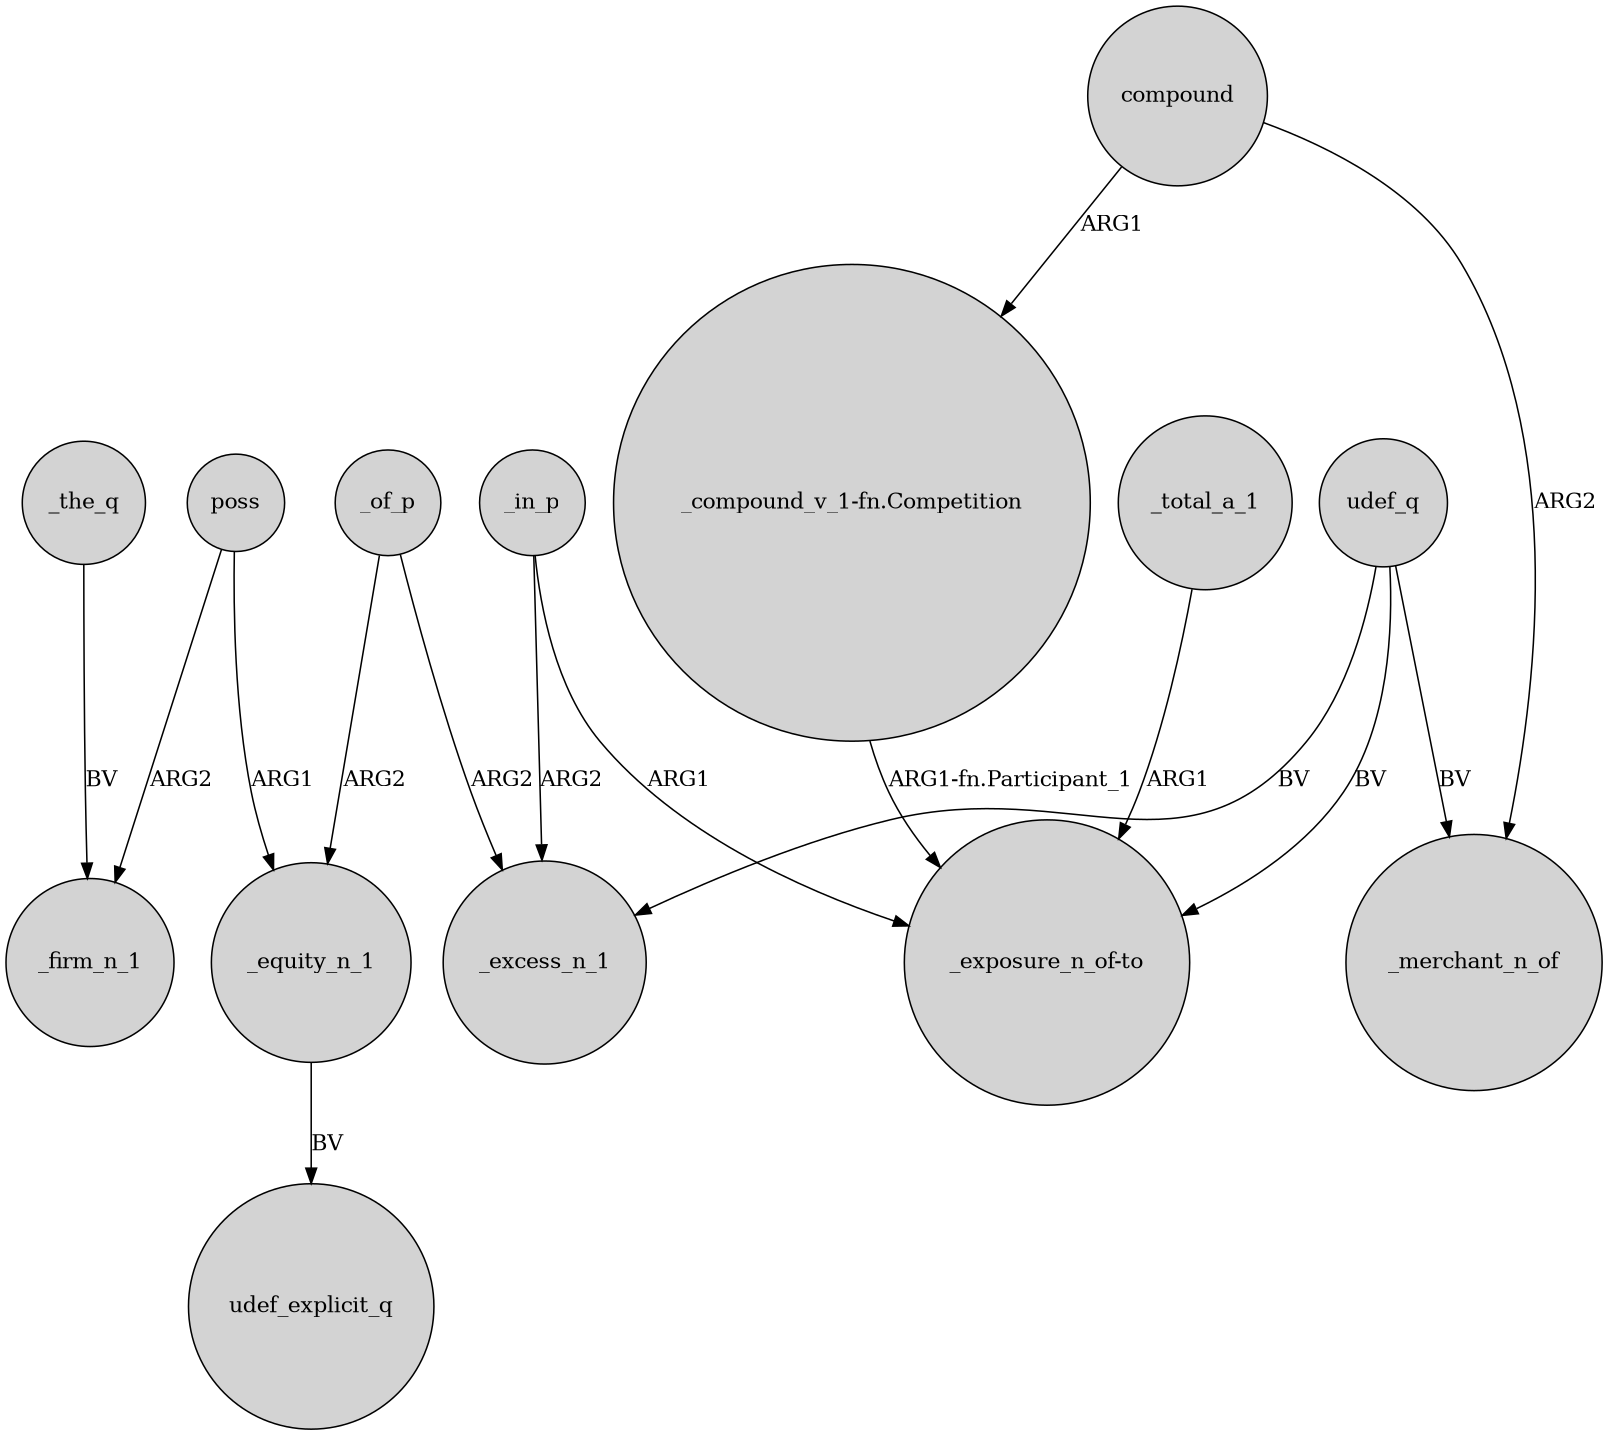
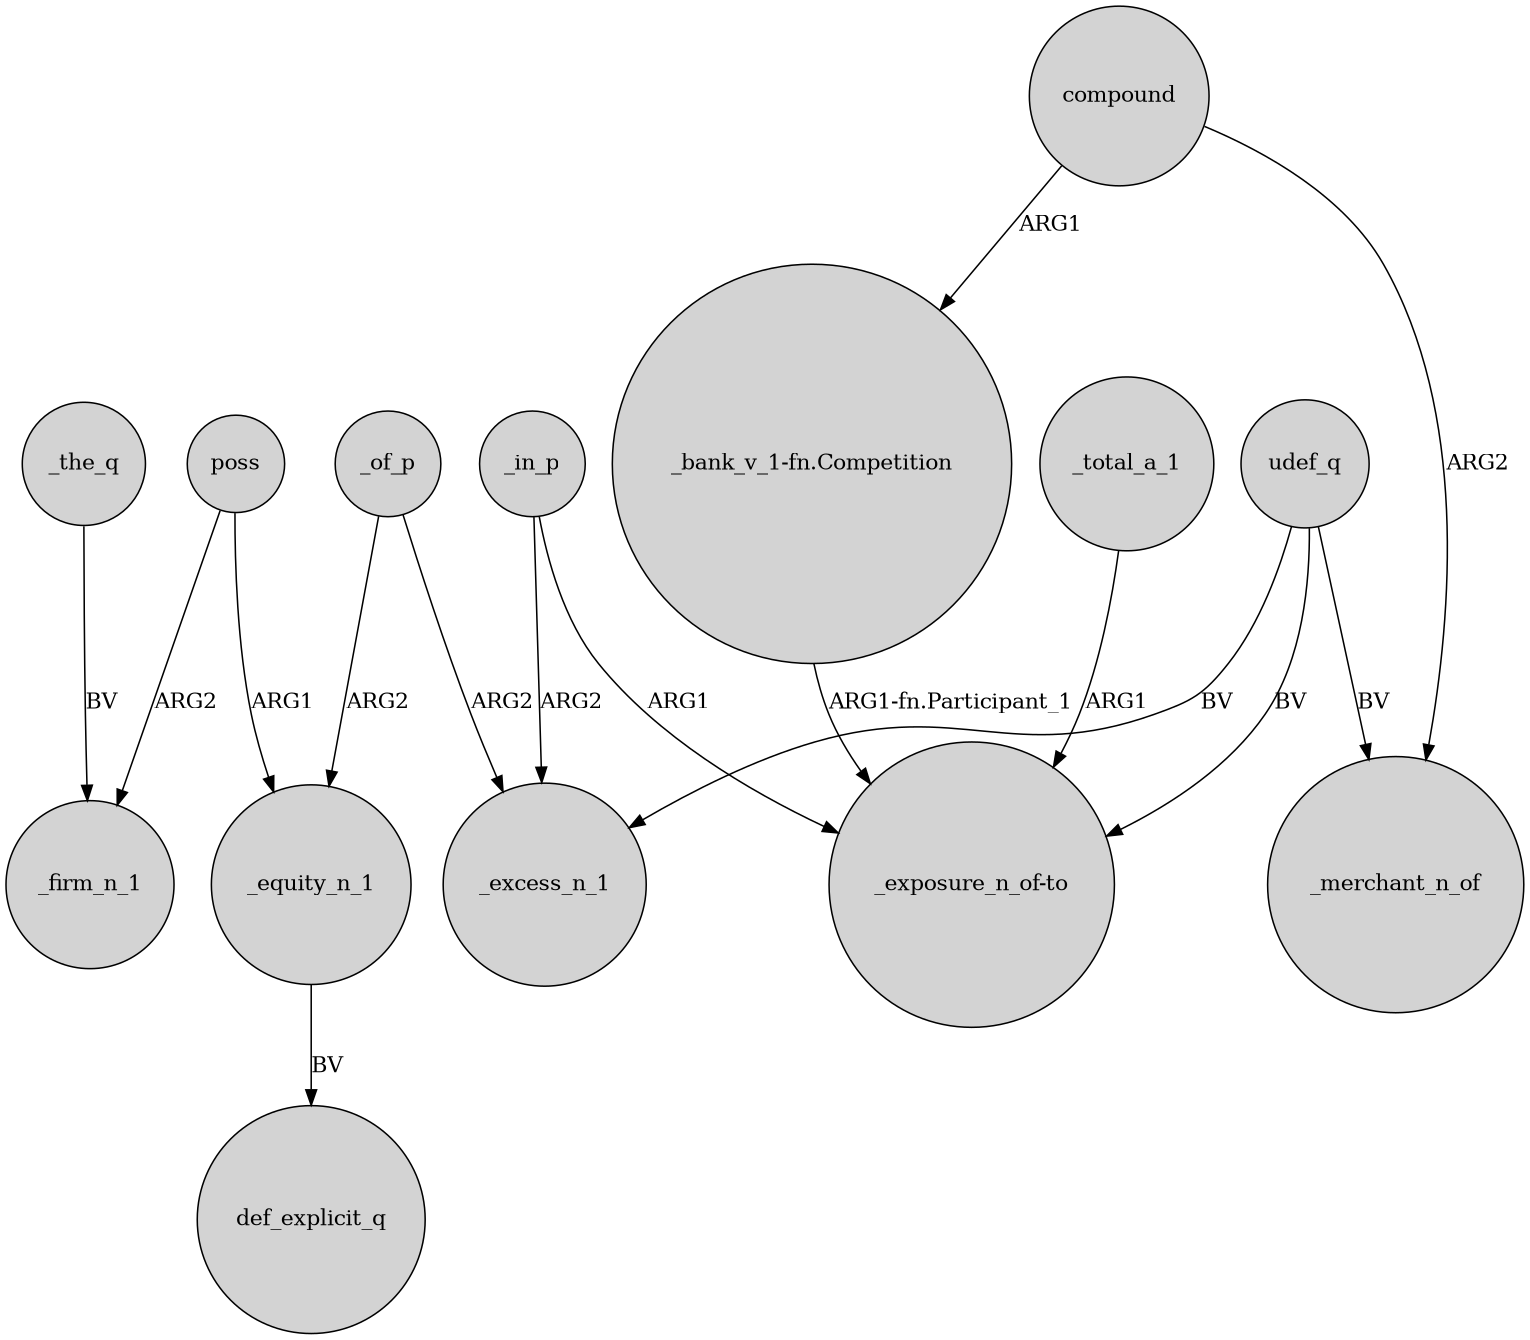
node "_compound_v_1-fn.Competition": label "_compound_v_1-fn.Competition" -> "_bank_v_1-fn.Competition"
node "udef_explicit_q": label "udef_explicit_q" -> "def_explicit_q"
